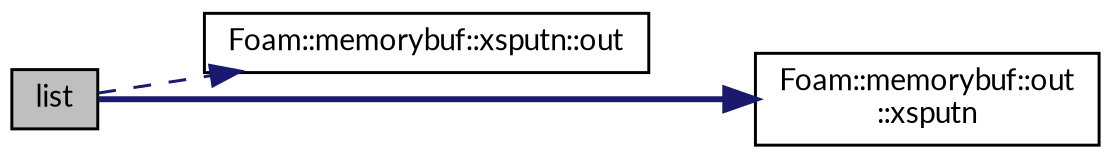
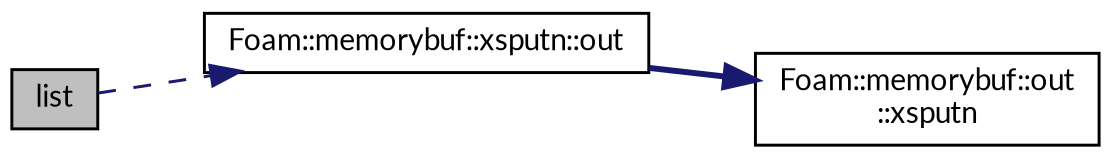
edge "list" -> "Foam::memorybuf::out ::xsputn": now "Foam::memorybuf::xsputn::out" -> "Foam::memorybuf::out ::xsputn"
